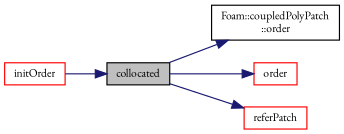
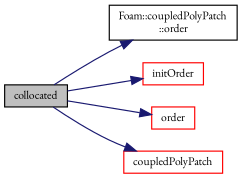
edge "initOrder" -> "collocated": reversed
node "referPatch": label "referPatch" -> "coupledPolyPatch"
